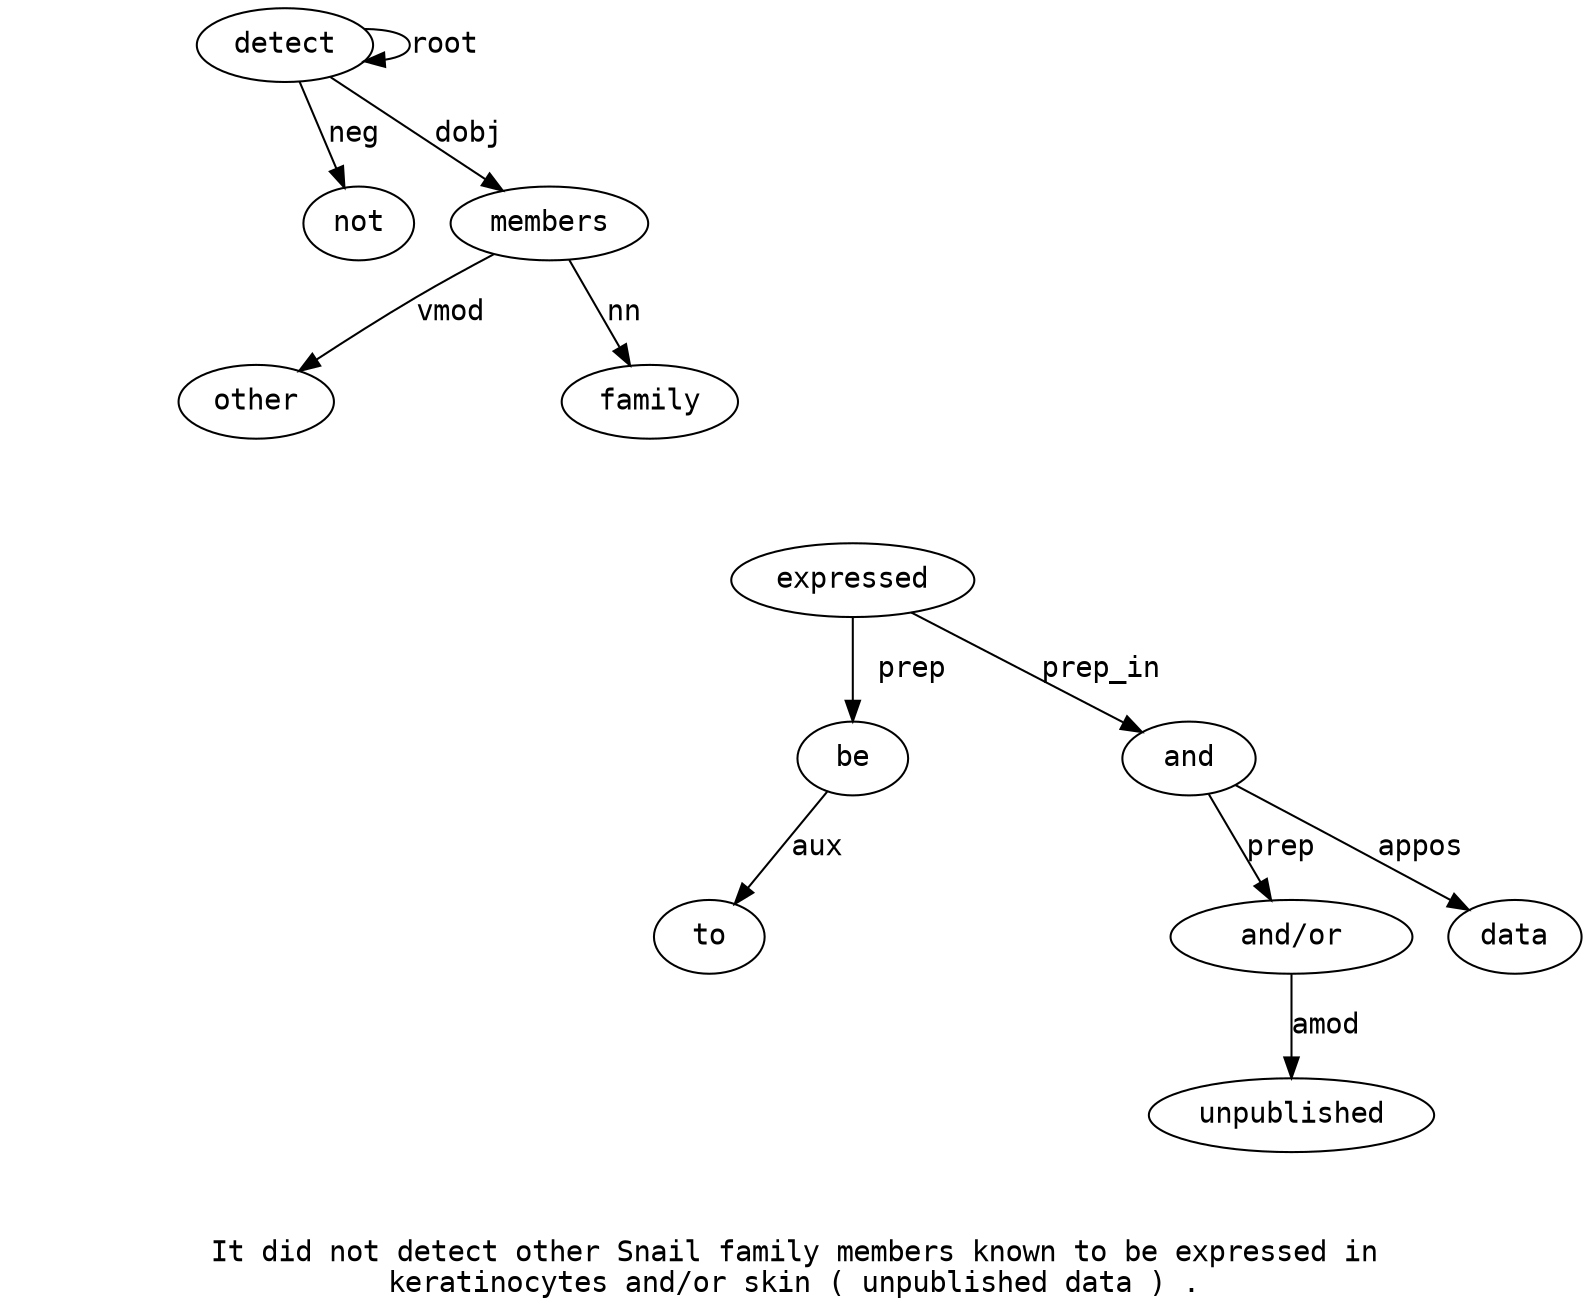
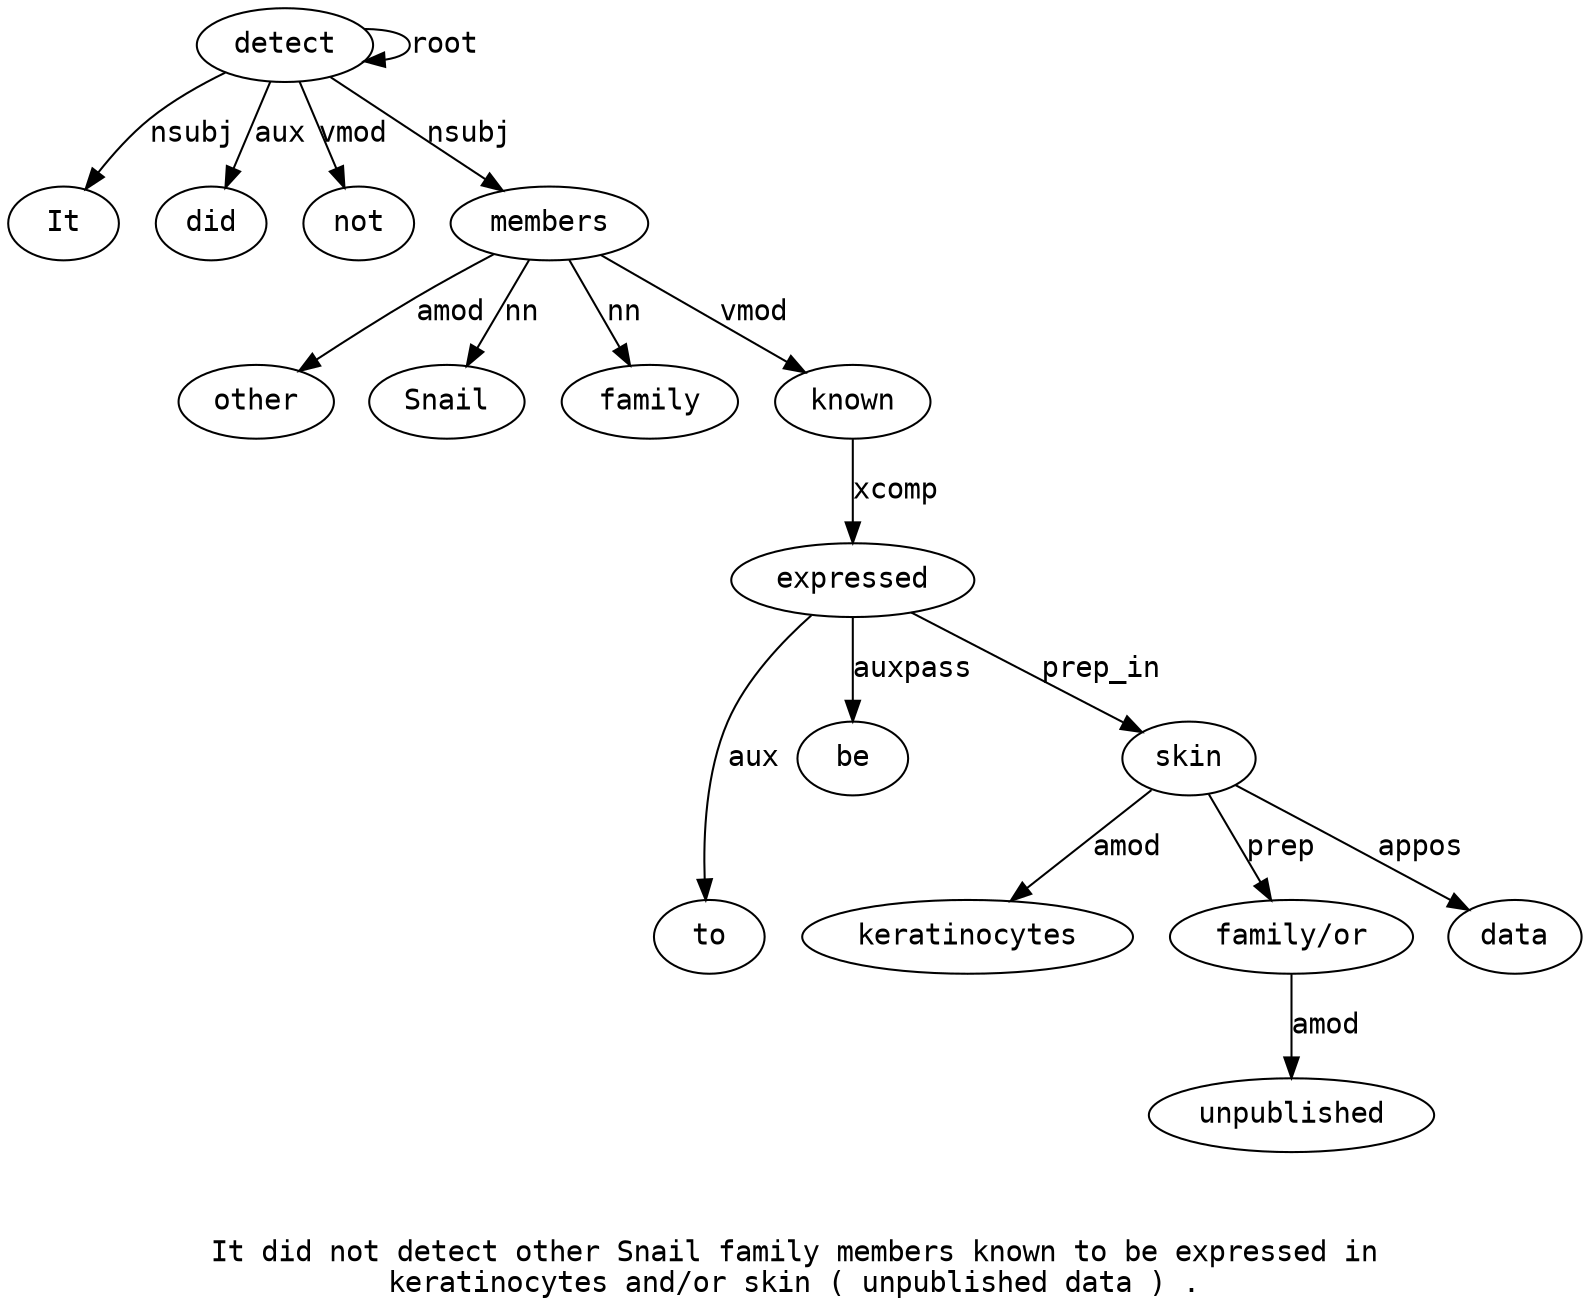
edge "detect" -> "not": label "neg" -> "vmod"
edge "detect" -> "members": label "dobj" -> "nsubj"
node "It": added
node "did": added
edge "members" -> "other": label "vmod" -> "amod"
node "Snail": added
node "known": added
edge "expressed" -> "be": label "prep" -> "auxpass"
node "and": label "and" -> "skin"
edge "be" -> "to": now "expressed" -> "to"
node "keratinocytes": added
node "and/or": label "and/or" -> "family/or"
